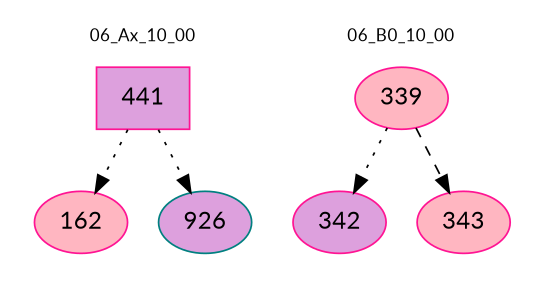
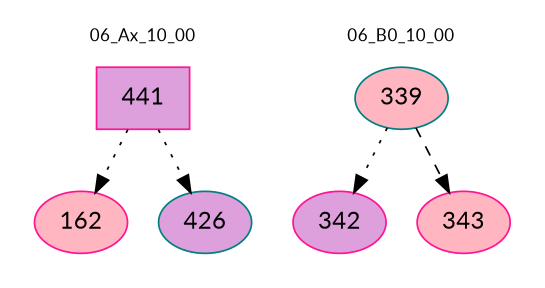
node "339": color deeppink -> teal
node "926": label "926" -> "426"
